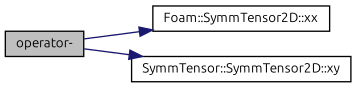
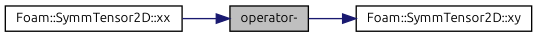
edge "operator-" -> "Foam::SymmTensor2D::xx": reversed
node "SymmTensor::SymmTensor2D::xy": label "SymmTensor::SymmTensor2D::xy" -> "Foam::SymmTensor2D::xy"
